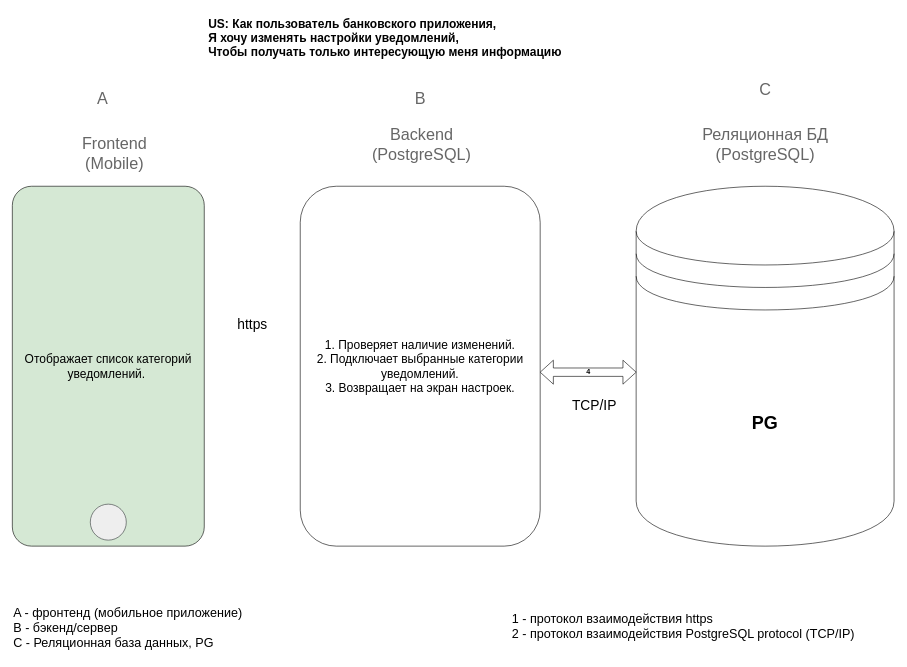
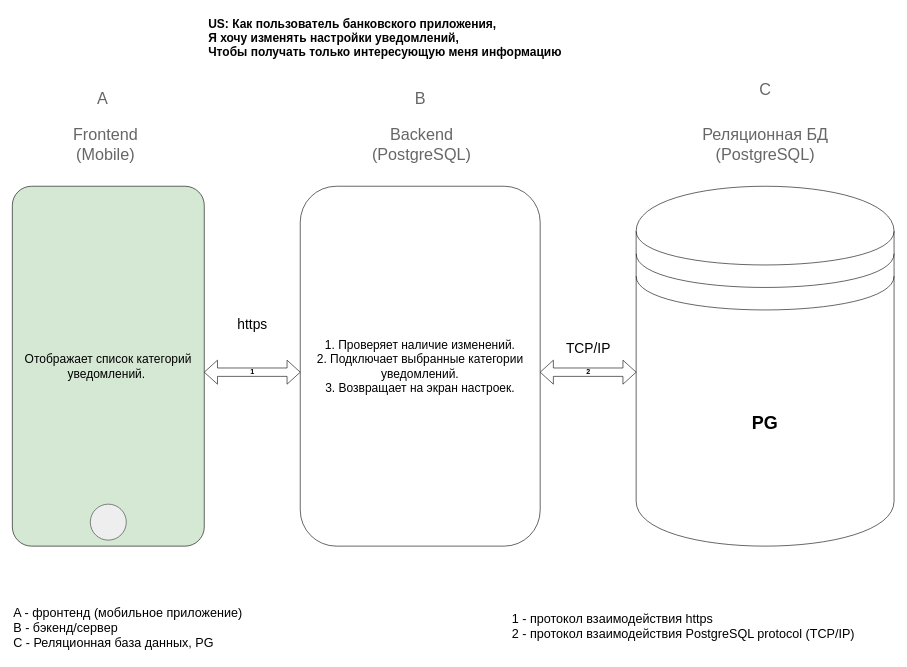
node "Frontend (Mobile)": moved (114, 153) -> (105, 144)
node "1": added
node "4": label "4" -> "2"
node "TCP/IP": moved (594, 405) -> (588, 348)
